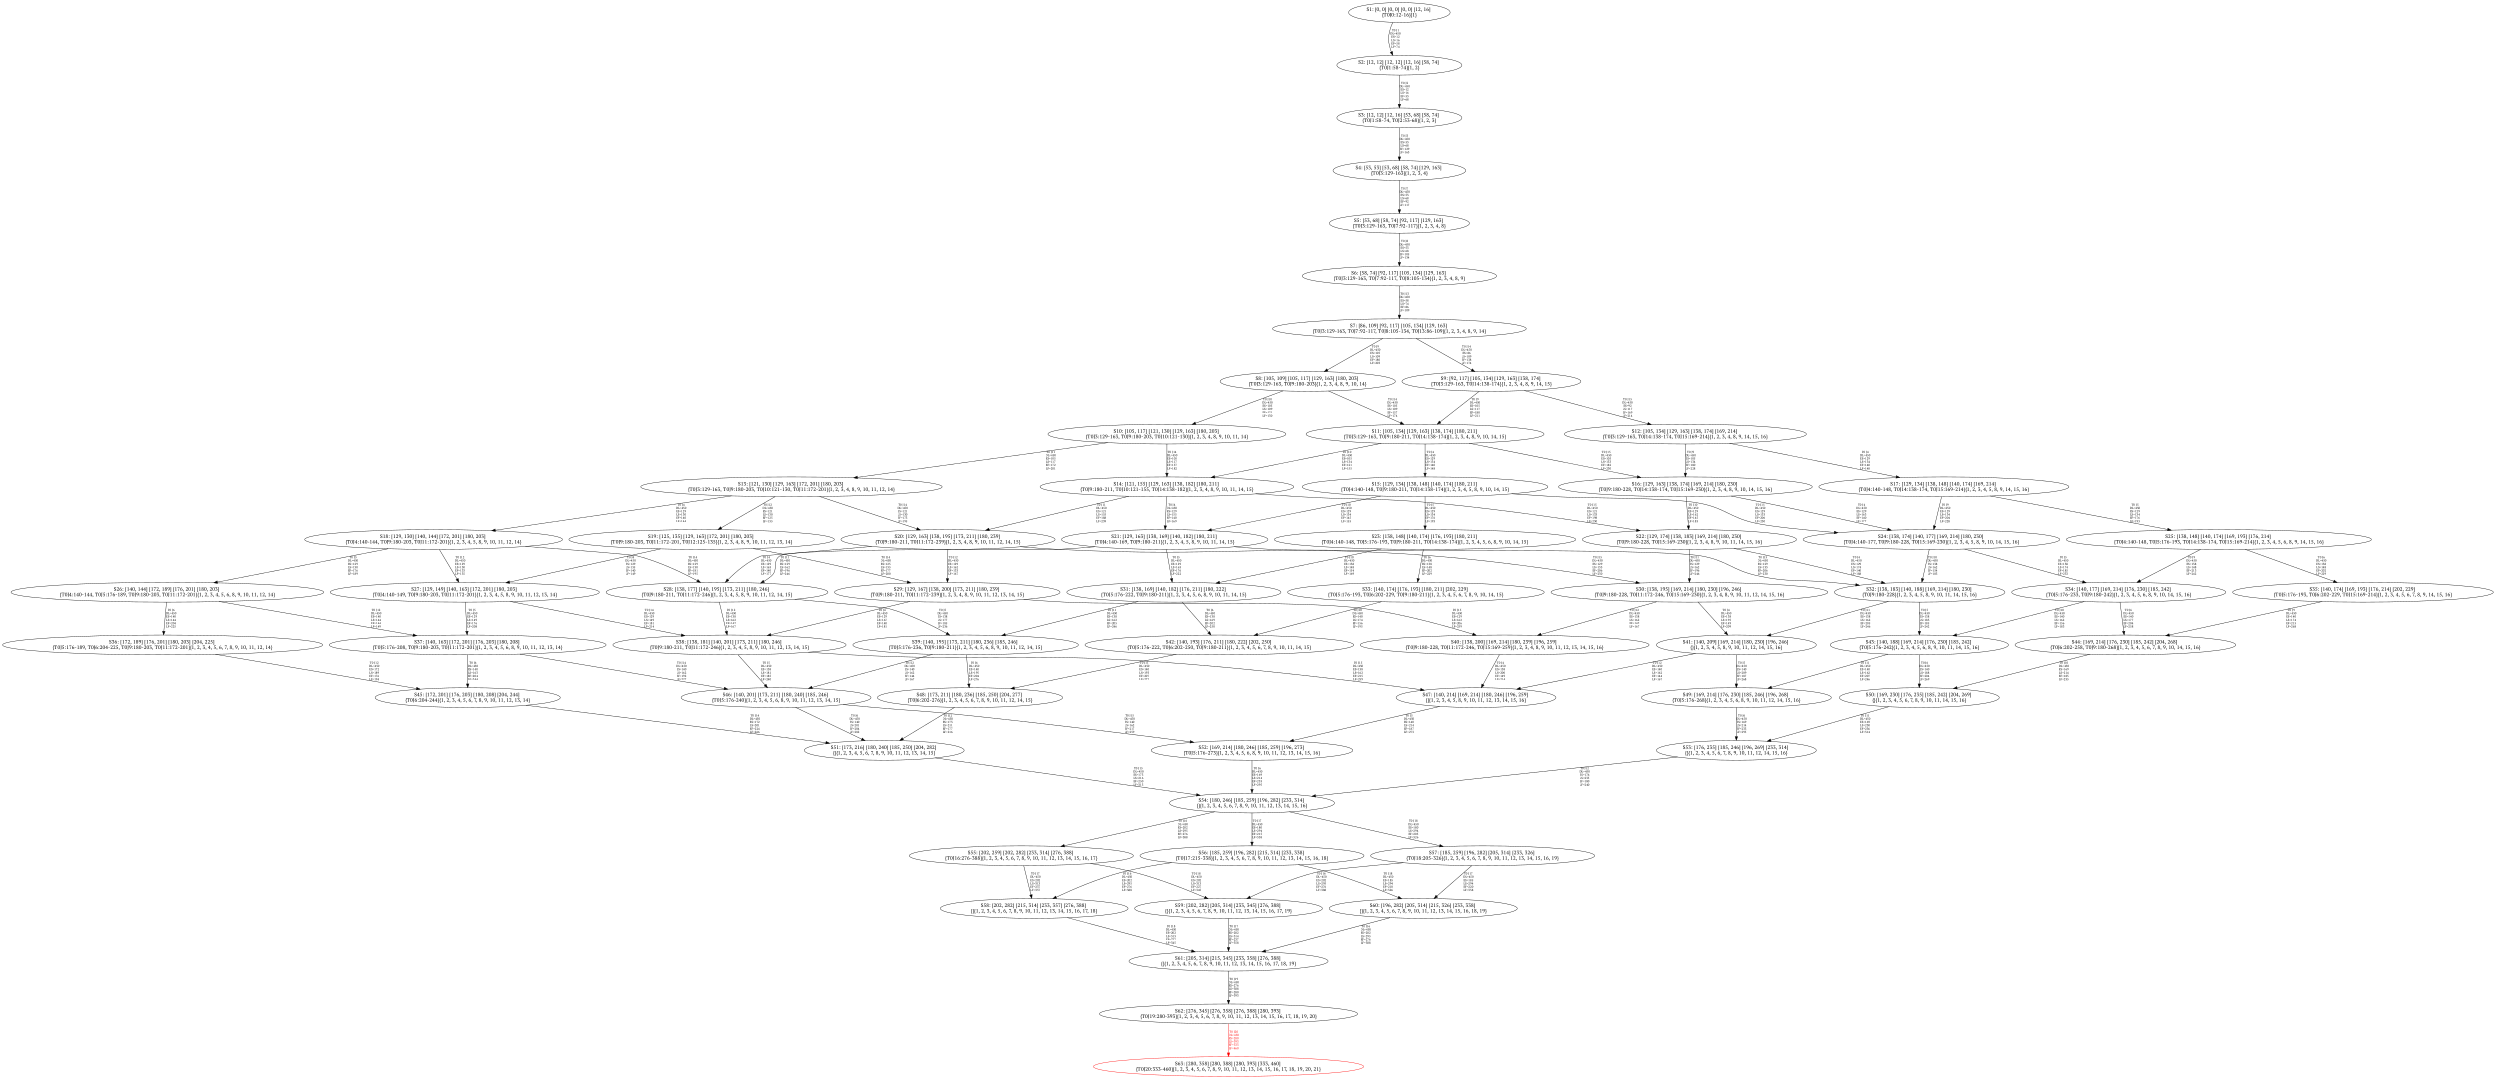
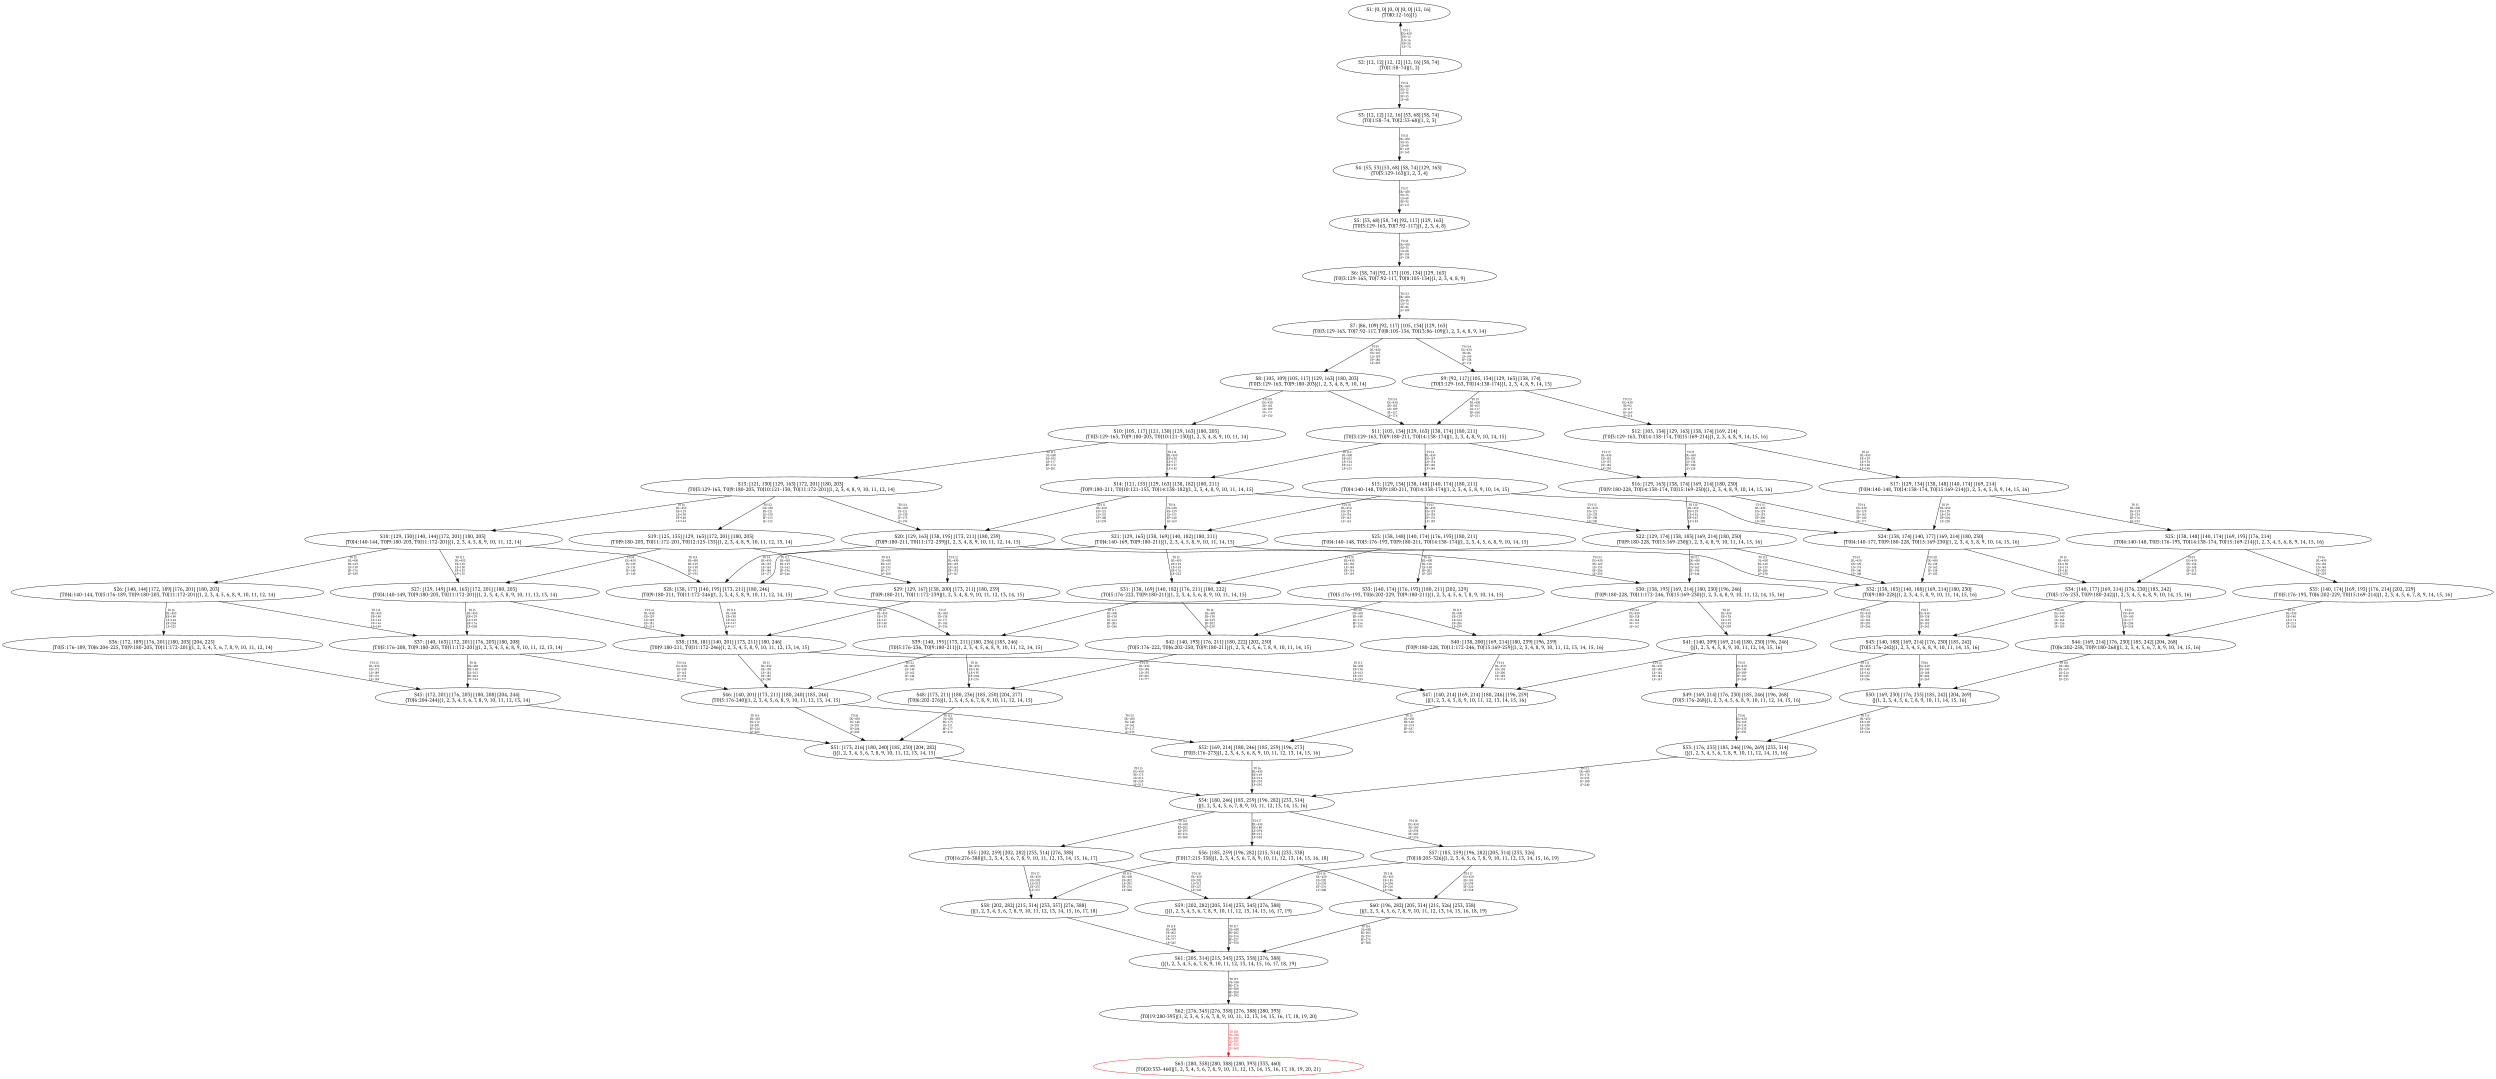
edge "S1: [0, 0] [0, 0] [0, 0] [12, 16] {T0J0:12-16}{1}" -> "S2: [12, 12] [12, 12] [12, 16] [58, 74] {T0J1:58-74}{1, 2}": reversed
